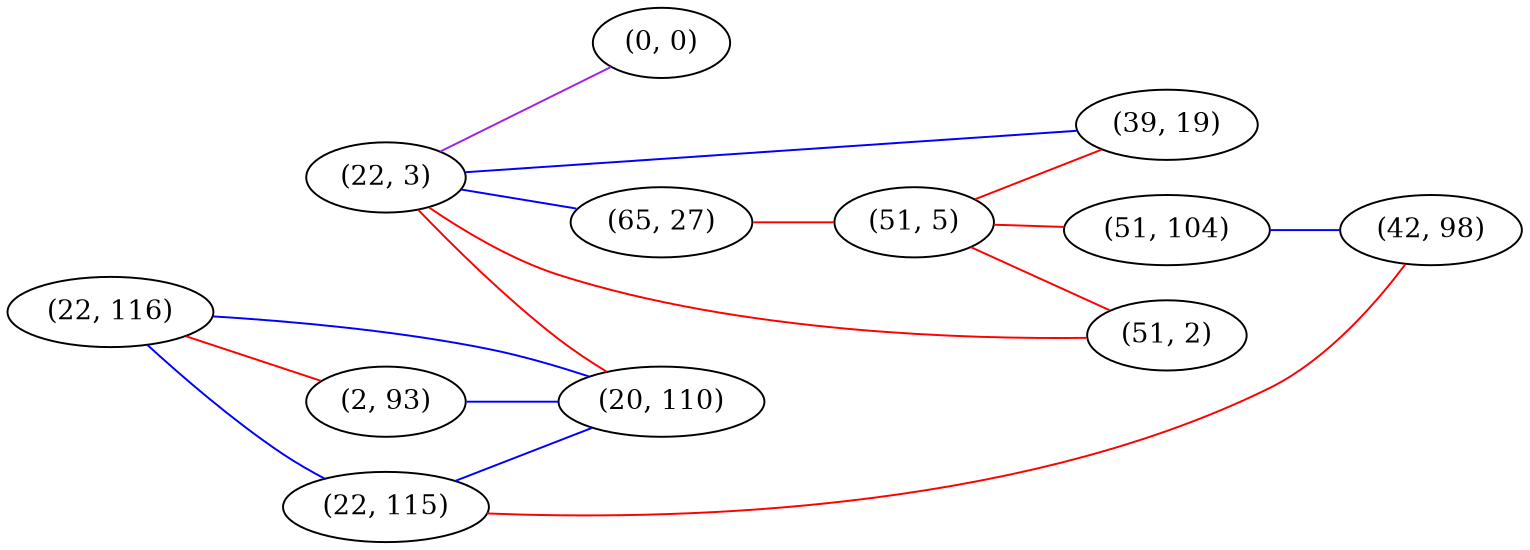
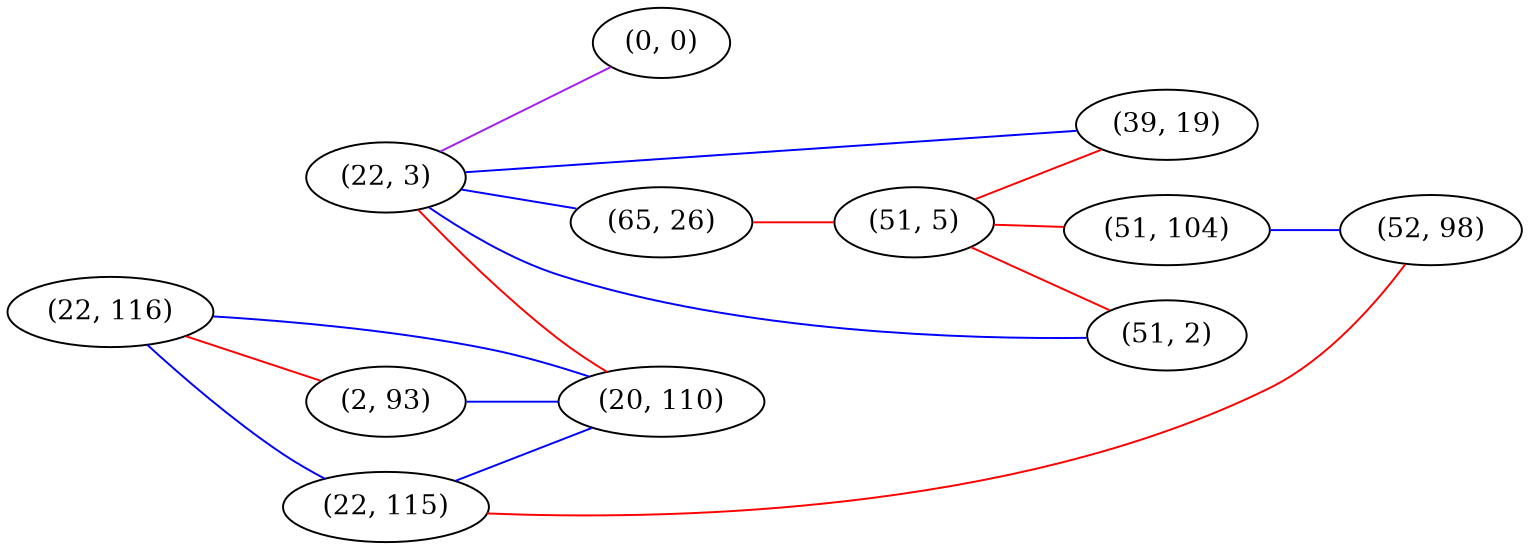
node "(65, 27)": label "(65, 27)" -> "(65, 26)"
node "(42, 98)": label "(42, 98)" -> "(52, 98)"
edge "(22, 3)" -- "(51, 2)": color red -> blue
